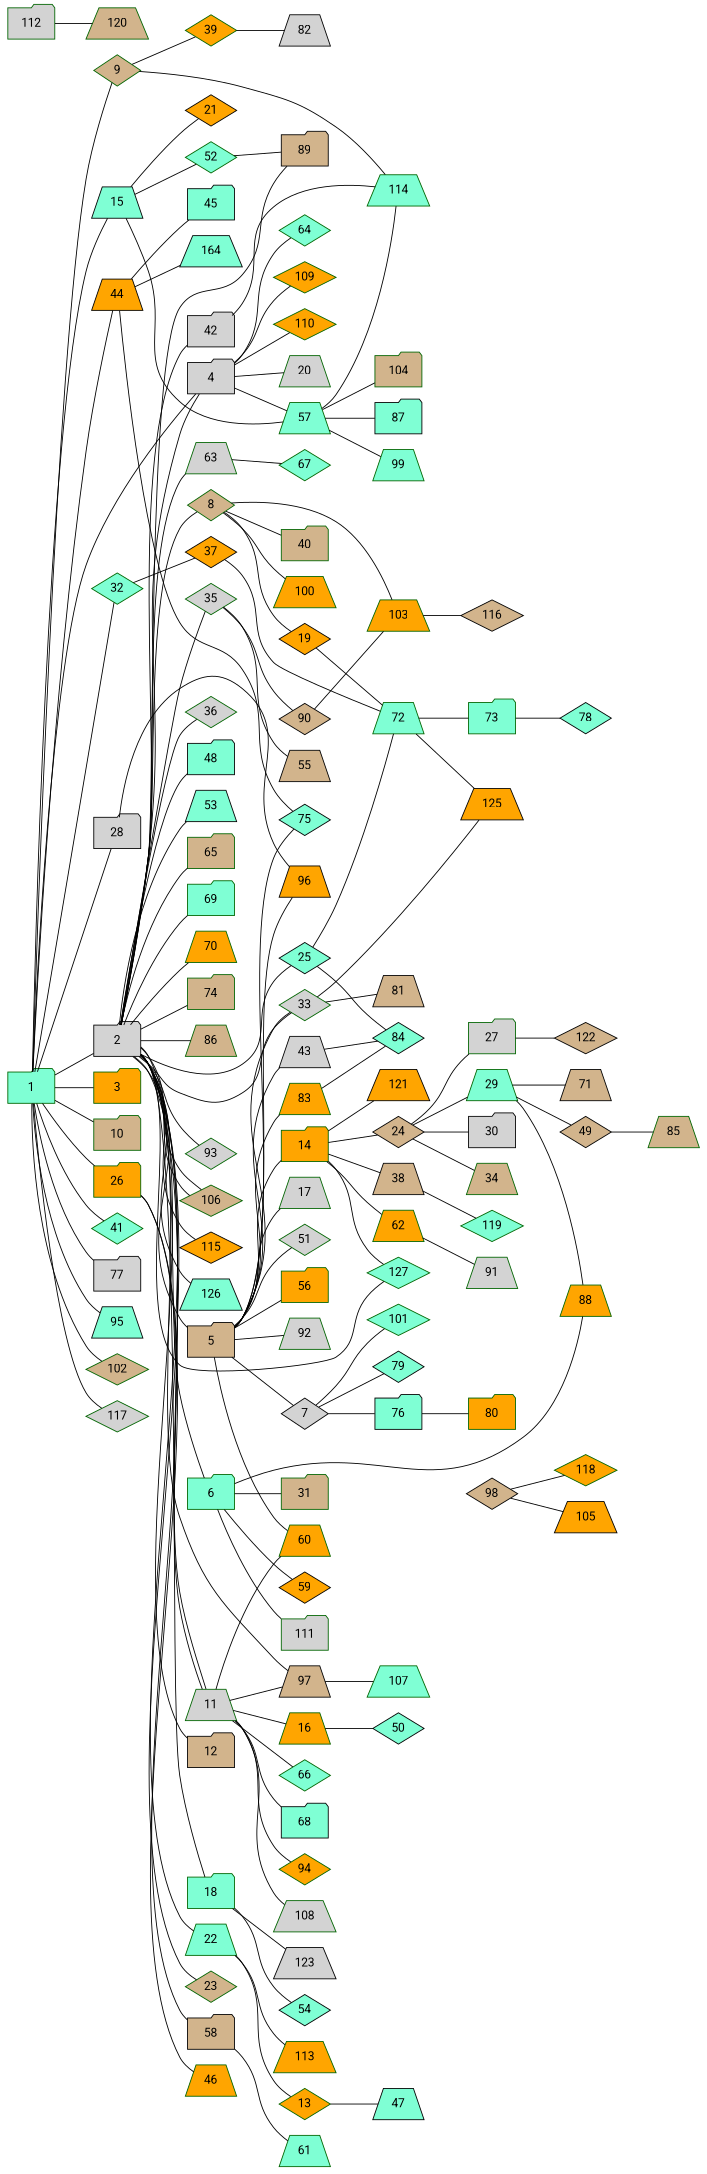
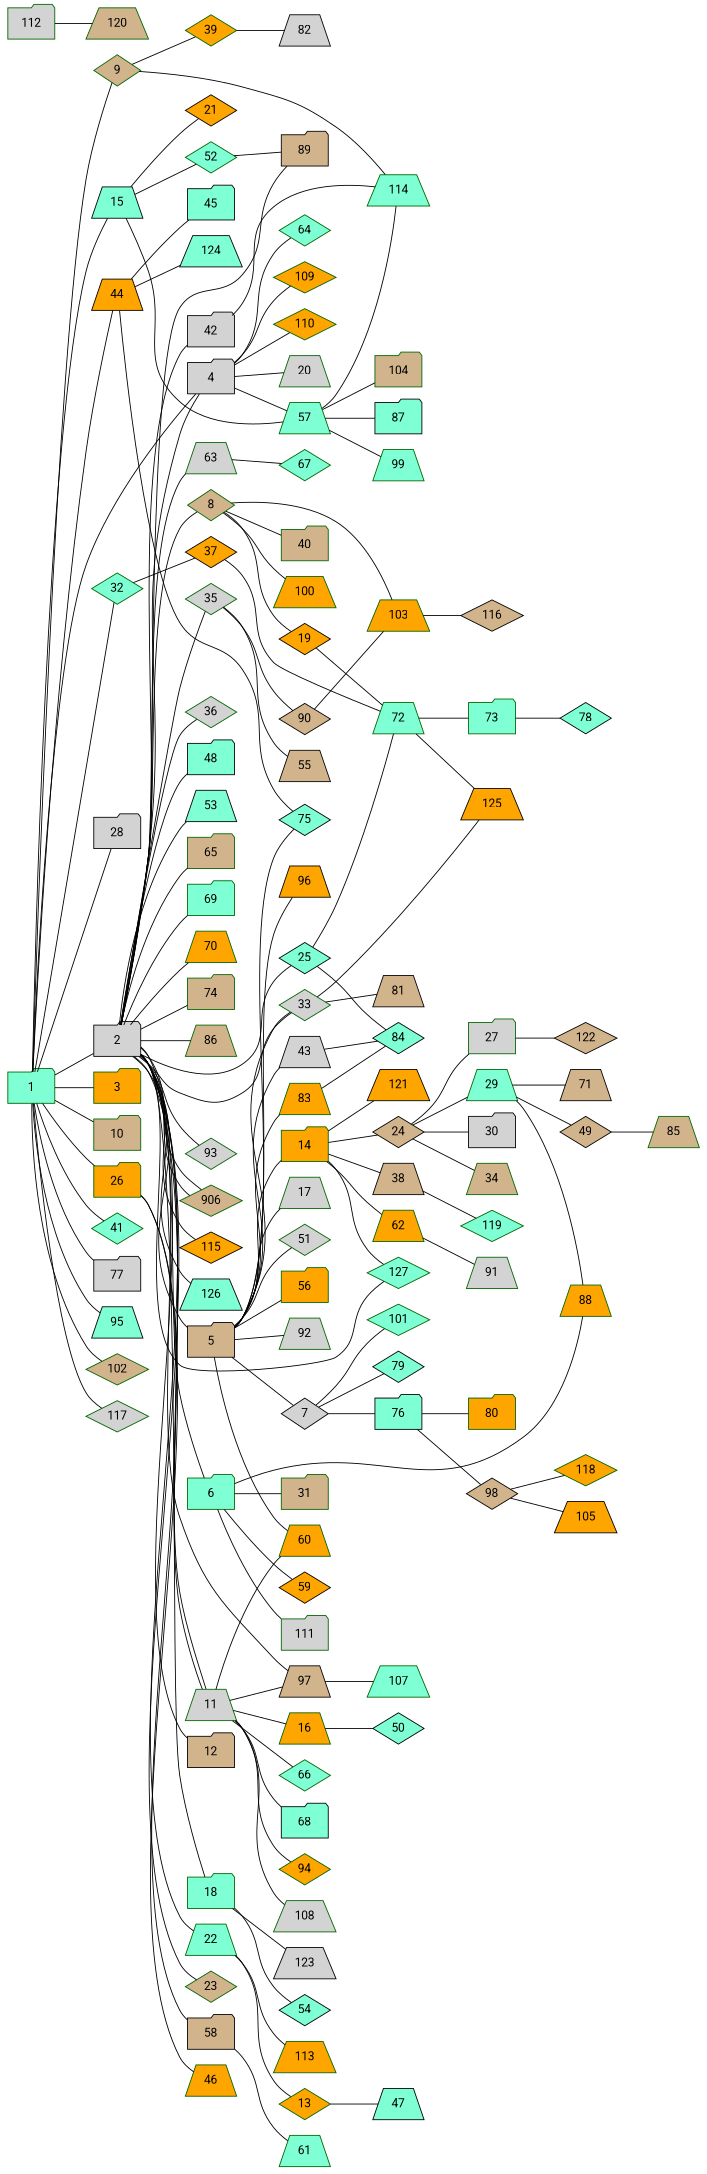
node "164": label "164" -> "124"
edge "28" -- "96": removed
node "106": label "106" -> "906"
edge "76" -- "98": added
